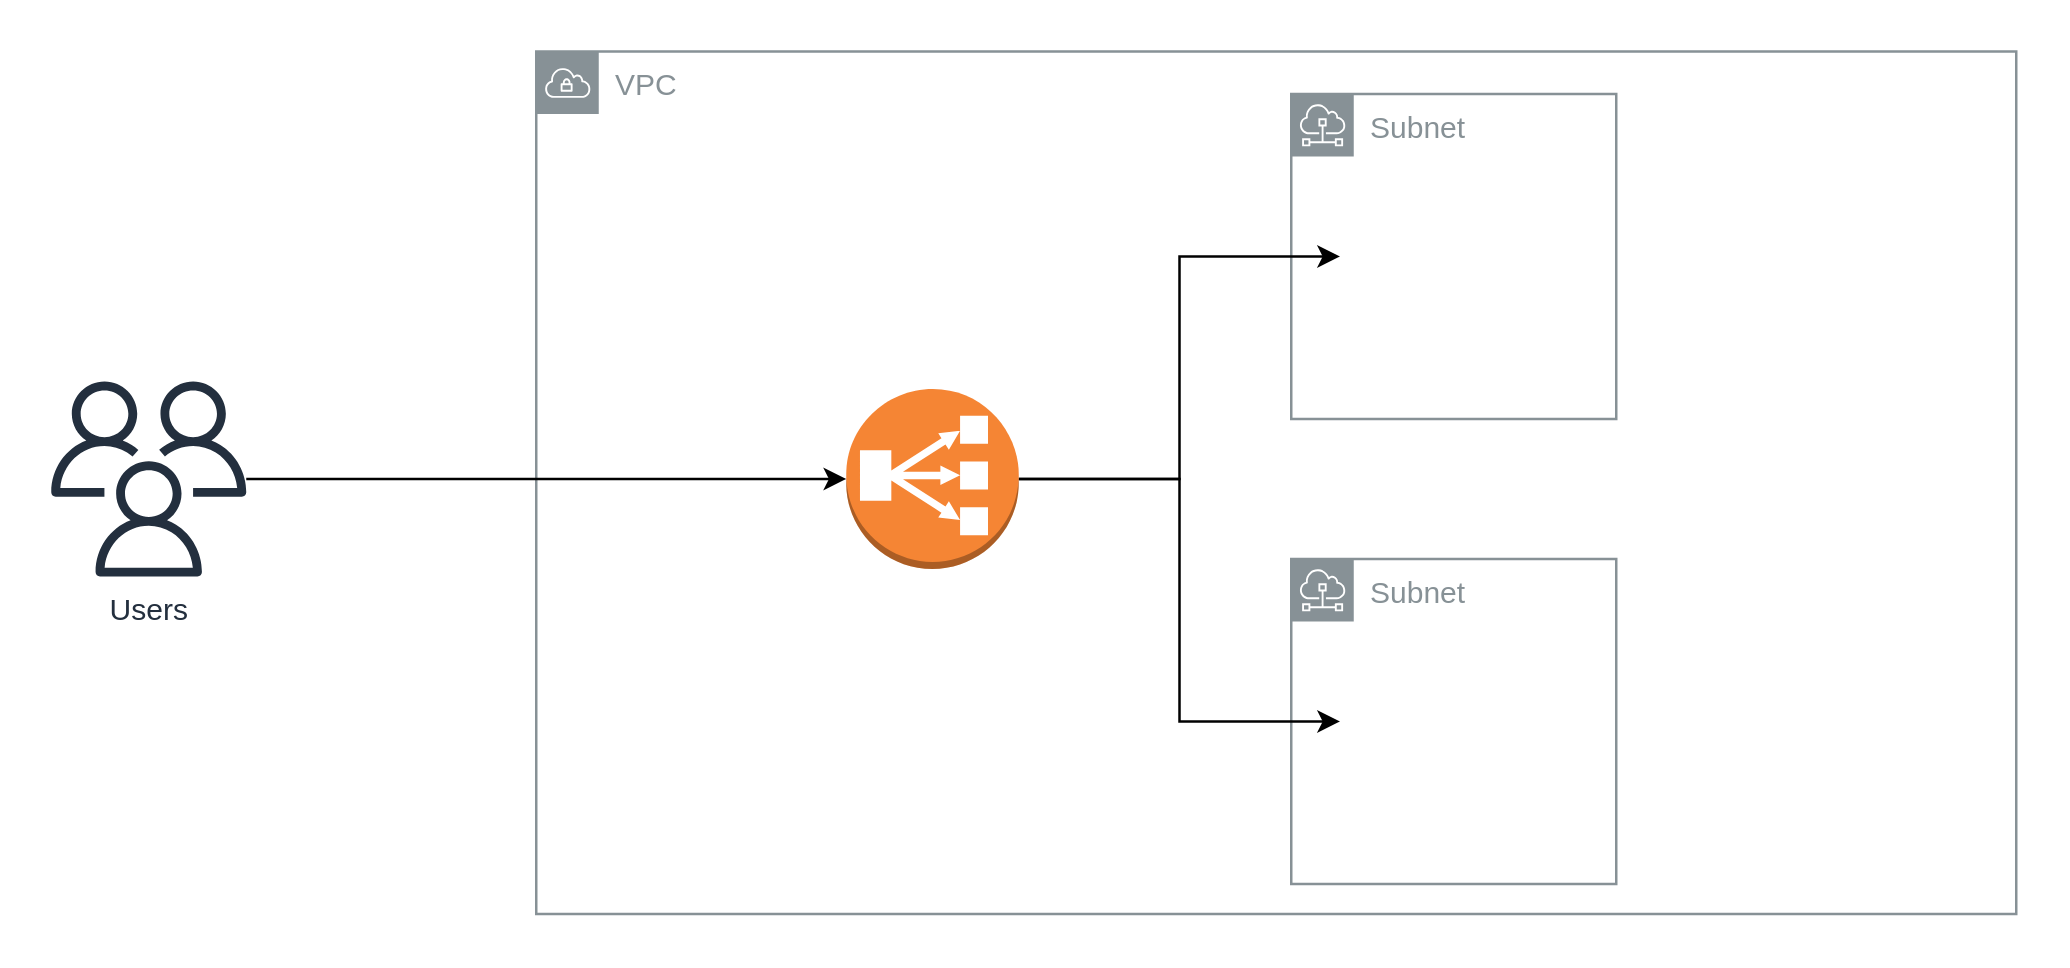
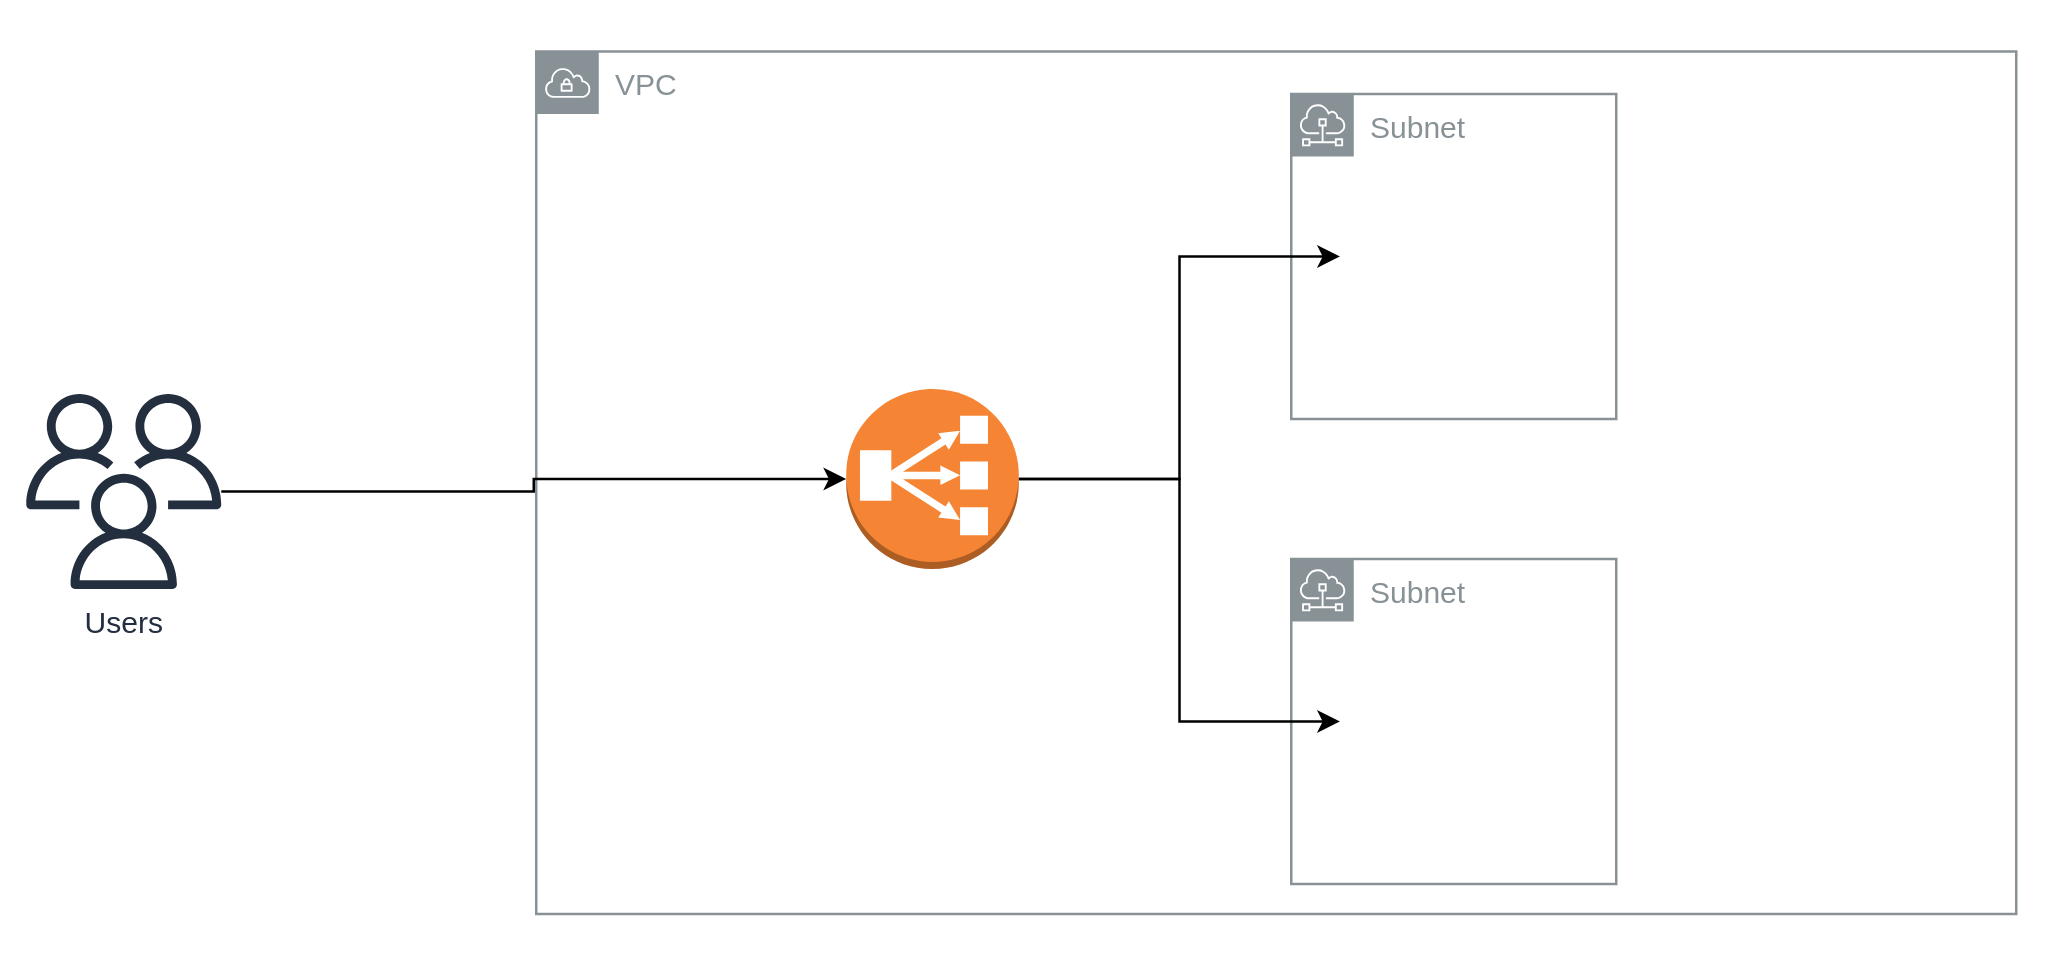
node "Users": moved (149, 479) -> (124, 491)
